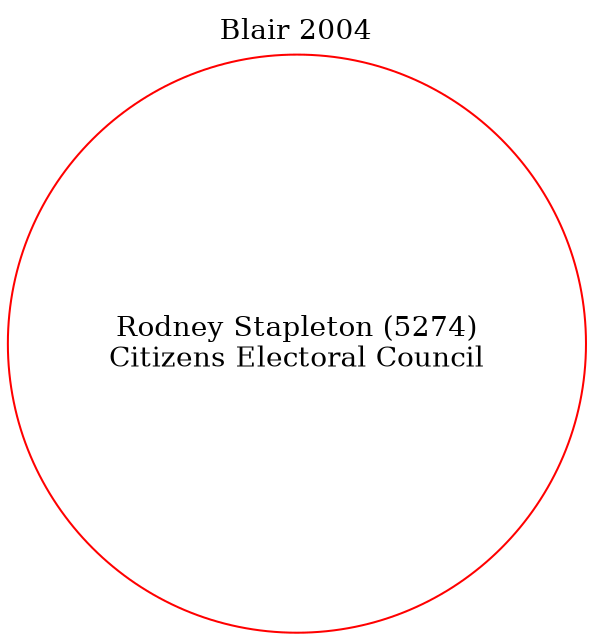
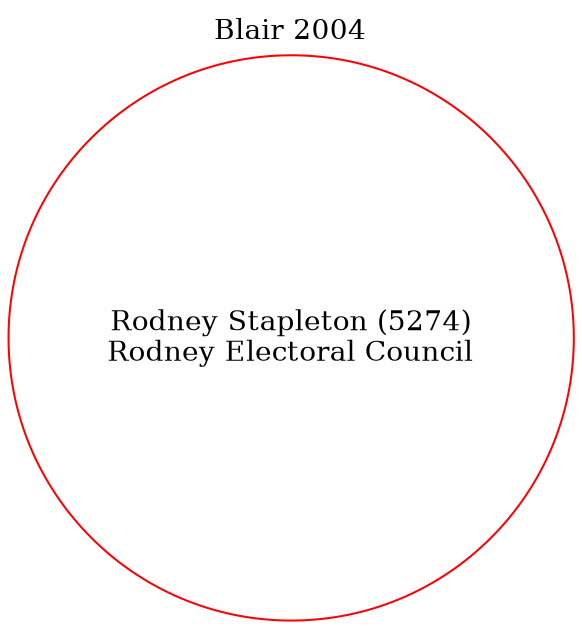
node "Rodney Stapleton (5274) Citizens Electoral Council": label "Rodney Stapleton (5274) Citizens Electoral Council" -> "Rodney Stapleton (5274) Rodney Electoral Council"
